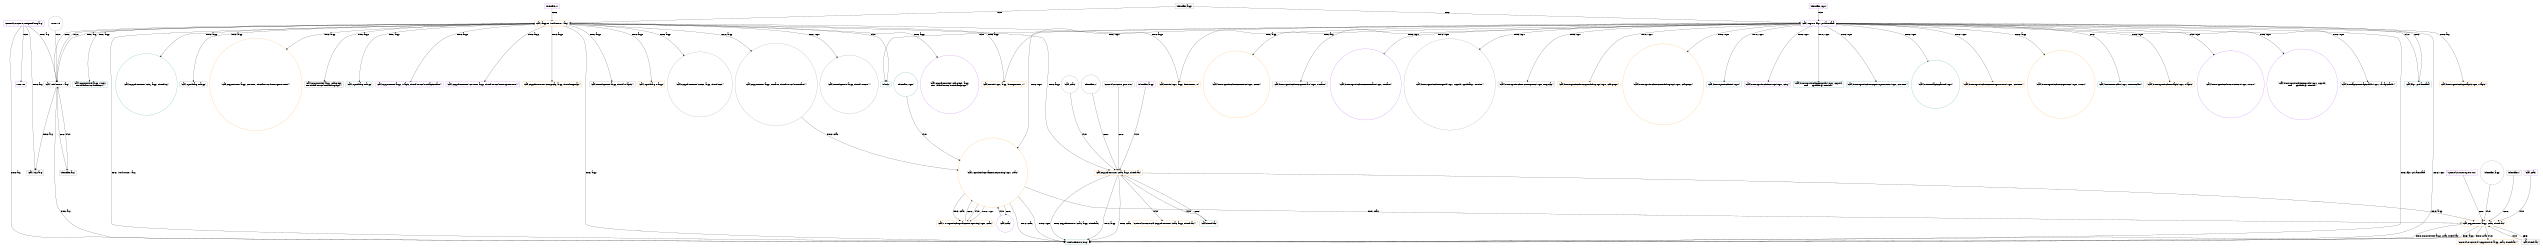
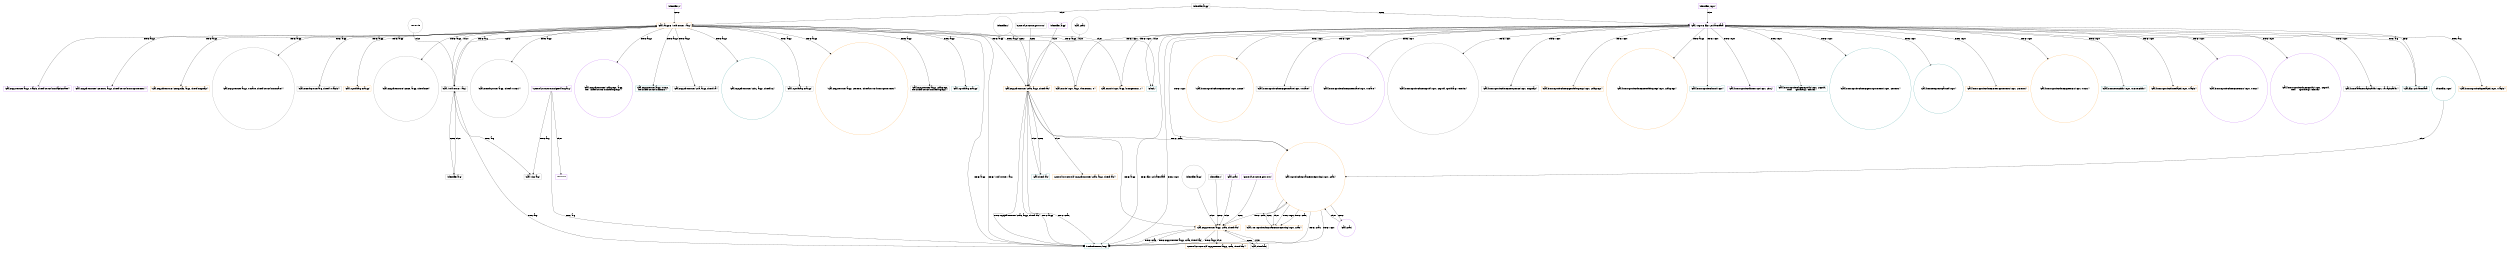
edge "(Call,*argp = (void __user *)arg)" -> "(Call,memdup_user(argp, sizeof(*u.xcrs)))": label "DDG: vcpu" -> "DDG: argp"
edge "(Call,*vcpu = filp->private_data)" -> "(Call,msr_io(vcpu, argp, do_set_msr, 0))": label "DDG: argp" -> "DDG: vcpu"
edge "(Call,*vcpu = filp->private_data)" -> "(Call,kvm_vcpu_ioctl_x86_set_mce(vcpu, &mce))": label "DDG: arg" -> "DDG: vcpu"
edge "(Call,*vcpu = filp->private_data)" -> "(Call,kvm_vcpu_ioctl_x86_set_debugregs(vcpu, &dbgregs))": label "DDG: vcpu" -> "DDG: argp"
edge "(Call,*vcpu = filp->private_data)" -> "(Call,kvm_vcpu_ioctl_x86_get_xcrs(vcpu, u.xcrs))": label "DDG: argp" -> "DDG: vcpu"
edge "(Call,*vcpu = filp->private_data)" -> "(Call,kvm_set_tsc_khz(vcpu, user_tsc_khz))": label "CFG: " -> "DDG: vcpu"
edge "(Call,*vcpu = filp->private_data)" -> "(Call,kvm_vcpu_ioctl_x86_set_xcrs(vcpu, u.xcrs))": label "AST: vcpu" -> "DDG: vcpu"
edge "(Call,filp->private_data)" -> "(Call,*vcpu = filp->private_data)": label "AST: " -> "DDG: arg"
edge "(ControlStructure,unsigned long arg)" -> "(Call,(void __user *)arg)": removed, label "DDG: arg"
node "(Call,memdup_user(argp, sizeof(*u.lapic)))": label "(Call,memdup_user(argp, sizeof(*u.lapic)))" -> "(Call,memdup_user(arg, sizeof(*u.lapic)))"
node "(Call,kvm_vcpu_ioctl_x86_get_vcpu_events(vcpu, &events))": shape box -> circle
node "(Call,kvm_set_lapic_paused(vcpu))": label "(Call,kvm_set_lapic_paused(vcpu))" -> "(Call,kvm_set_guest_paused(vcpu))"
node "(Call,kvm_lapic_set_vapic_addr(vcpu, va.vapic_addr))": label "(Call,kvm_lapic_set_vapic_addr(vcpu, va.vapic_addr))" -> "(Call,kvm_data_set_vapic_addr(vcpu, va.vapic_addr))"
node "(Call,copy_from_user(&va, argp, sizeof va))": added
edge "(Call,copy_to_user(argp, u.xsave, sizeof(struct kvm_xsave)))" -> "(Call,vcpu_ioctl_tpr_access_reporting(vcpu, &tac))": now "(Call,copy_from_user(&tac, argp, sizeof tac))" -> "(Call,vcpu_ioctl_tpr_access_reporting(vcpu, &tac))"
